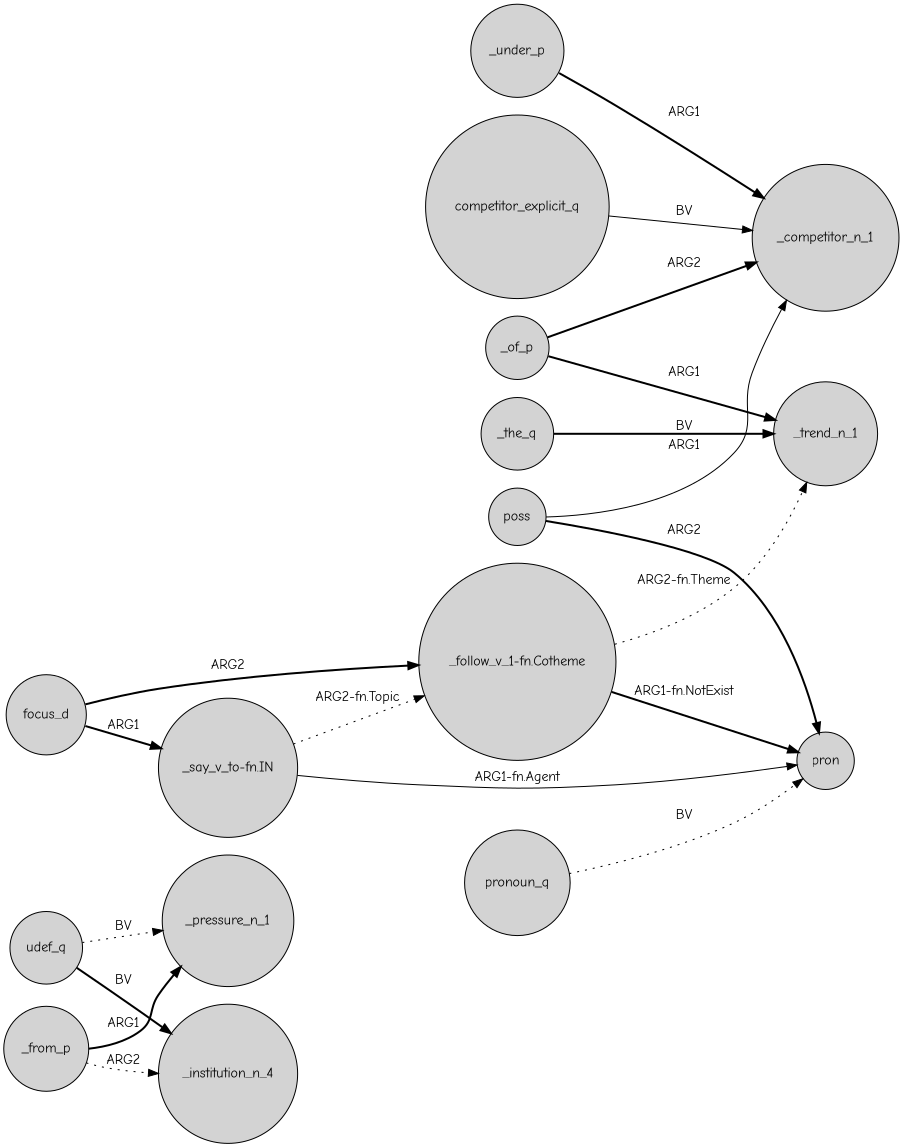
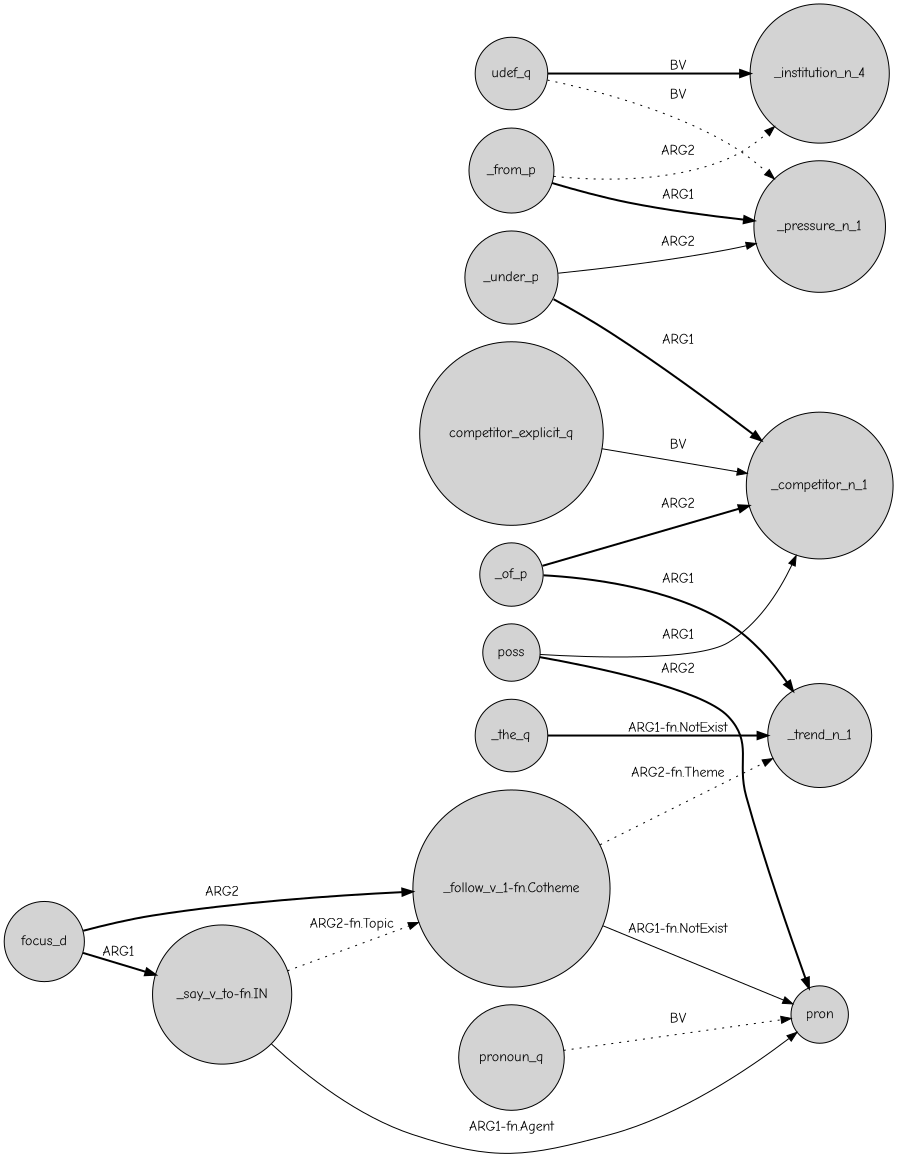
edge "_under_p" -> "_pressure_n_1": added, label "ARG2"
edge "_the_q" -> "_trend_n_1": label "BV" -> "ARG1-fn.NotExist"
edge "_follow_v_1-fn.Cotheme" -> "pron": style bold -> solid
